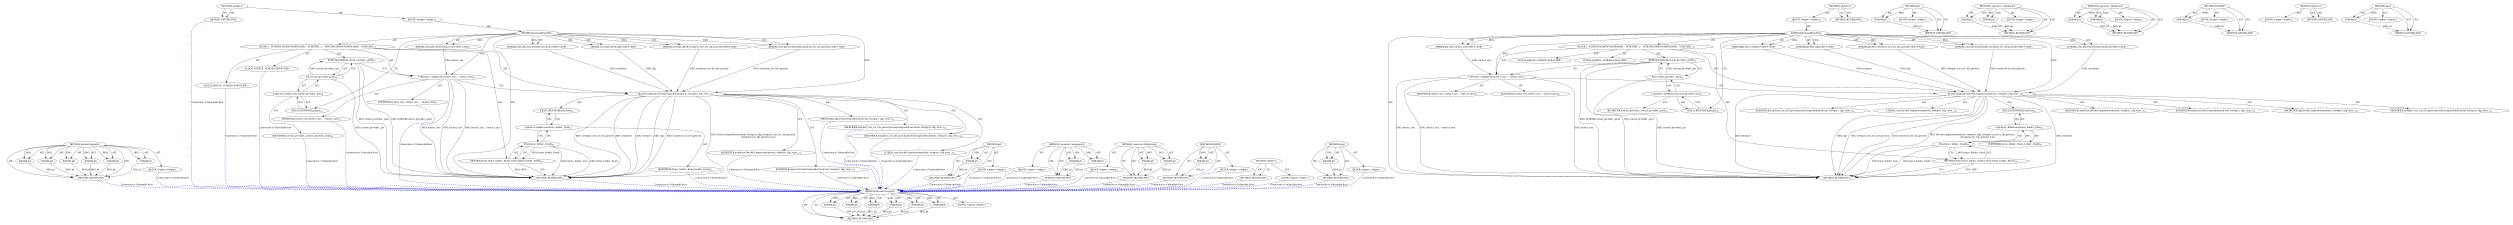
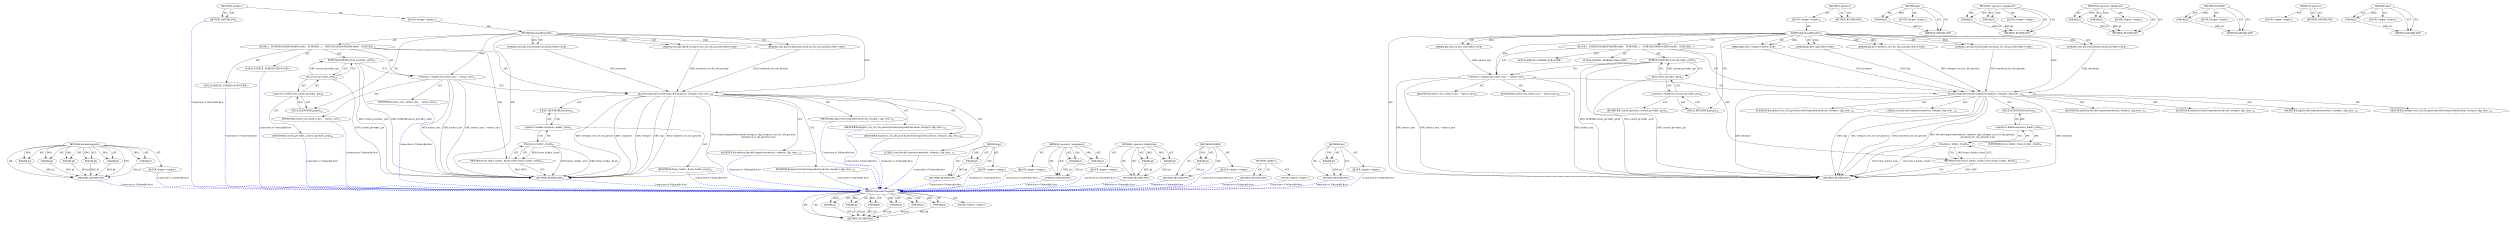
node "<(PARAM,const gfx::Size& surface_size)<SUB>2</SUB>>": removed
node "<(PARAM,const gfx::Rect& clip)<SUB>5</SUB>>": removed
